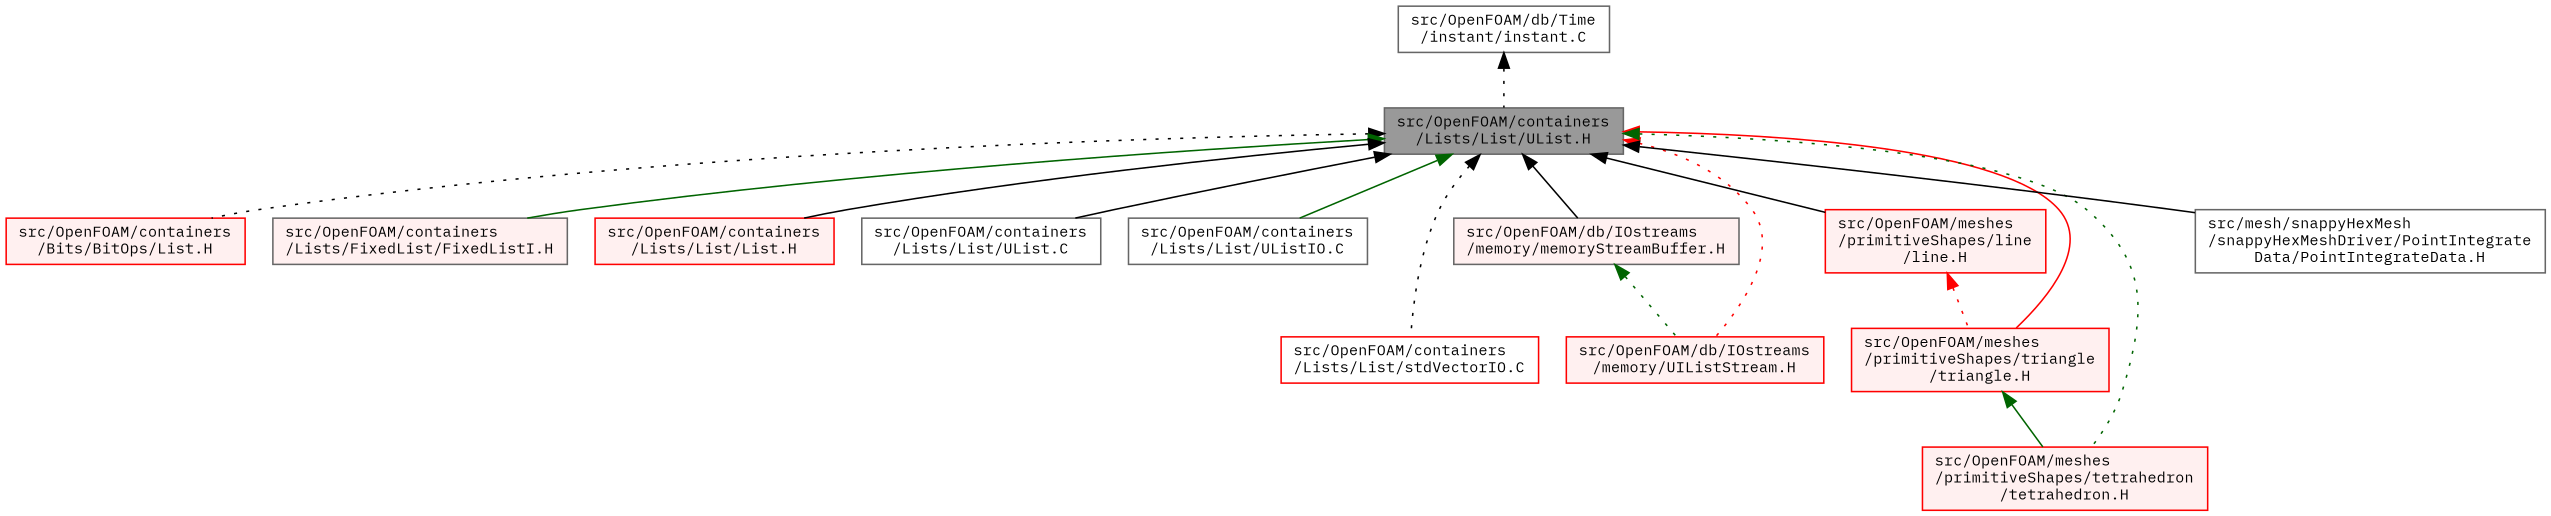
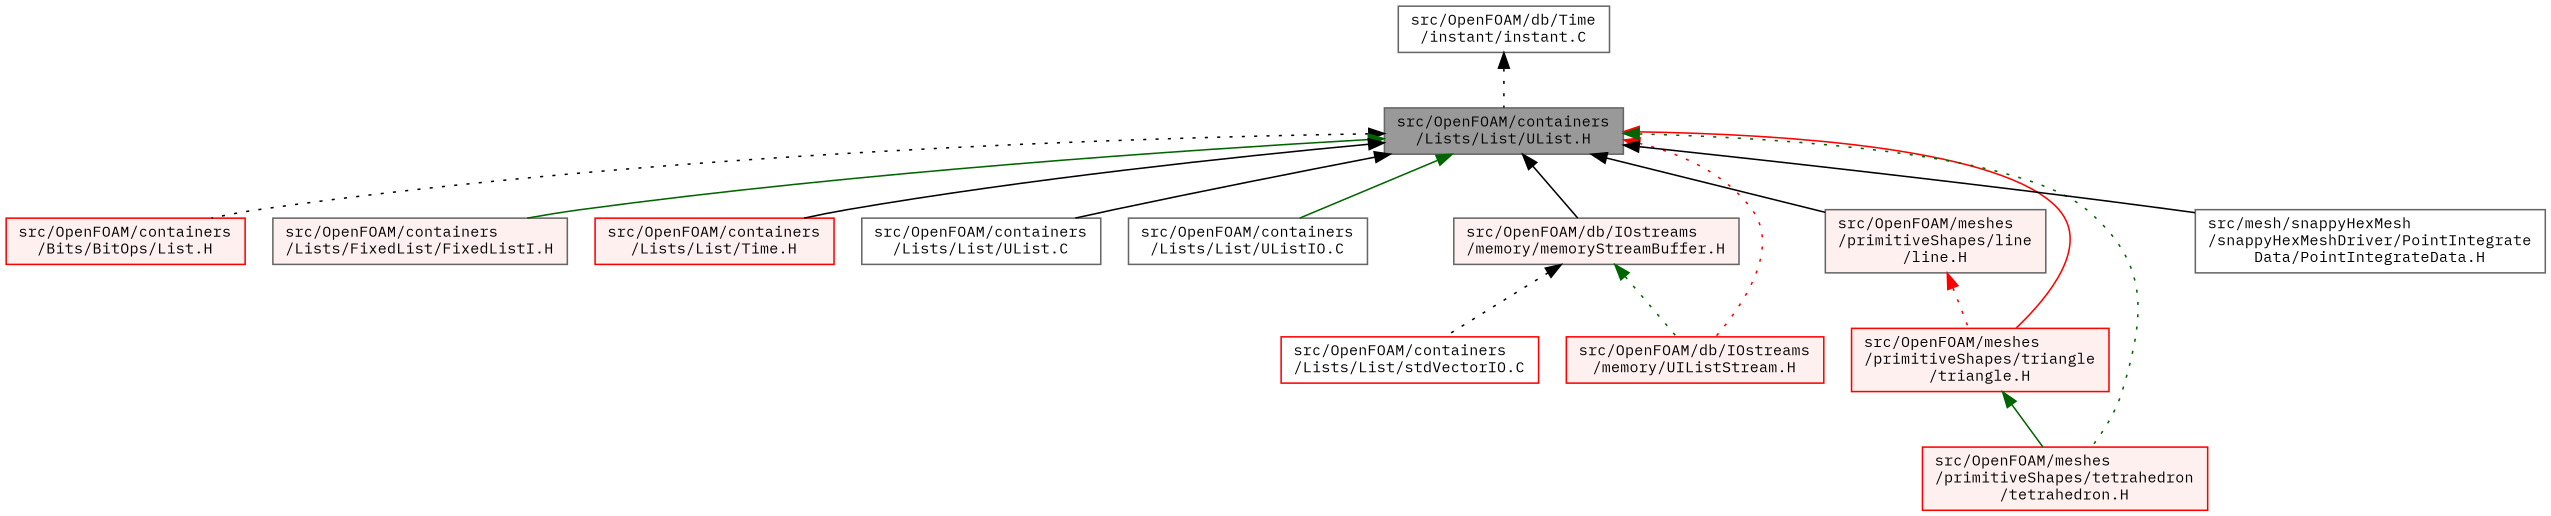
node "src/OpenFOAM/containers /Lists/List/List.H": label "src/OpenFOAM/containers /Lists/List/List.H" -> "src/OpenFOAM/containers /Lists/List/Time.H"
node "src/OpenFOAM/meshes /primitiveShapes/line /line.H": color red -> grey40
edge "src/OpenFOAM/containers /Lists/List/stdVectorIO.C" -> "src/OpenFOAM/containers /Lists/List/UList.H": now "src/OpenFOAM/containers /Lists/List/stdVectorIO.C" -> "src/OpenFOAM/db/IOstreams /memory/memoryStreamBuffer.H"
